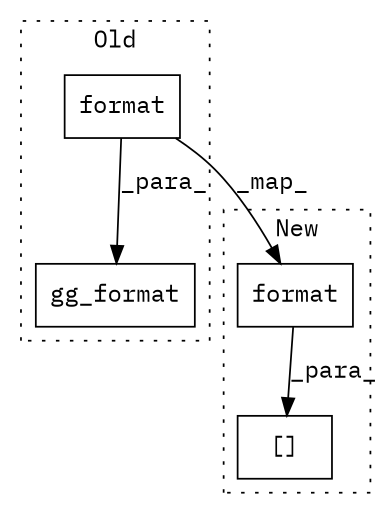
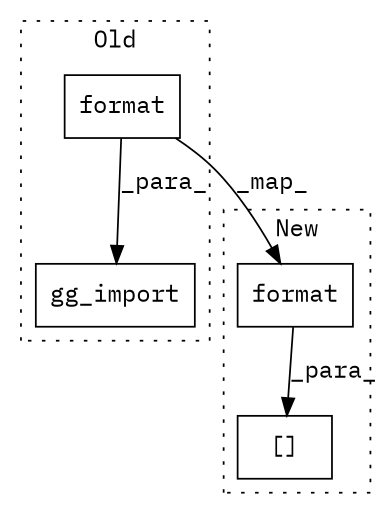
node "gg_format": label "gg_format" -> "gg_import"
